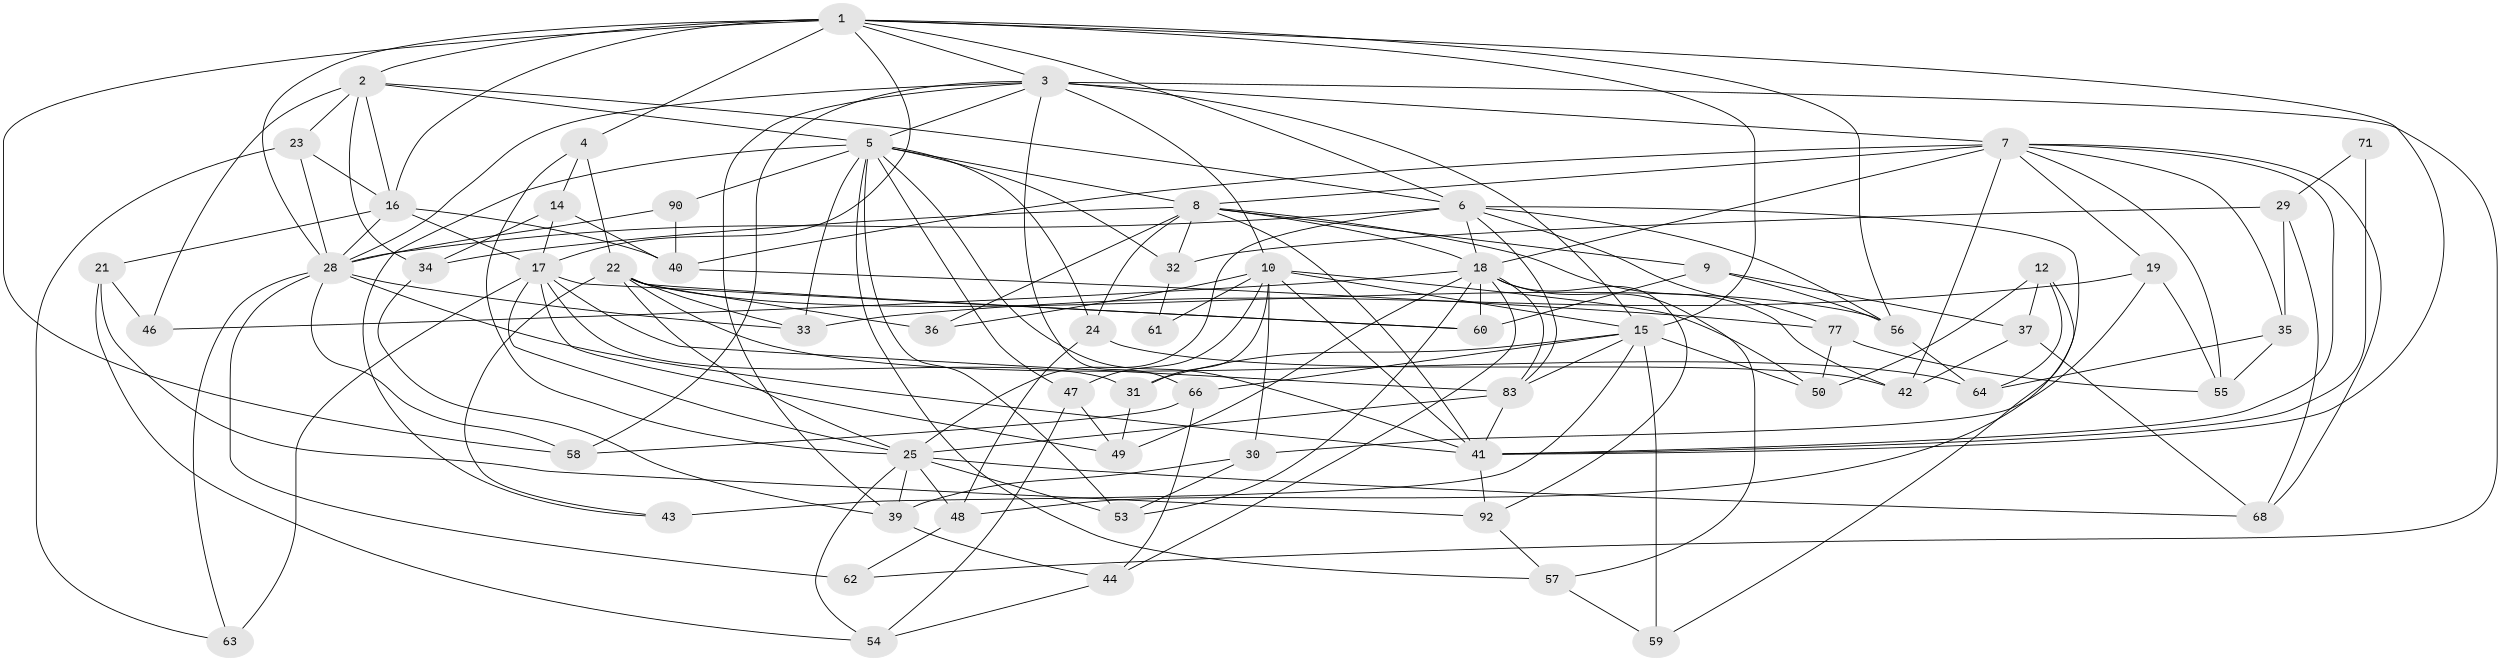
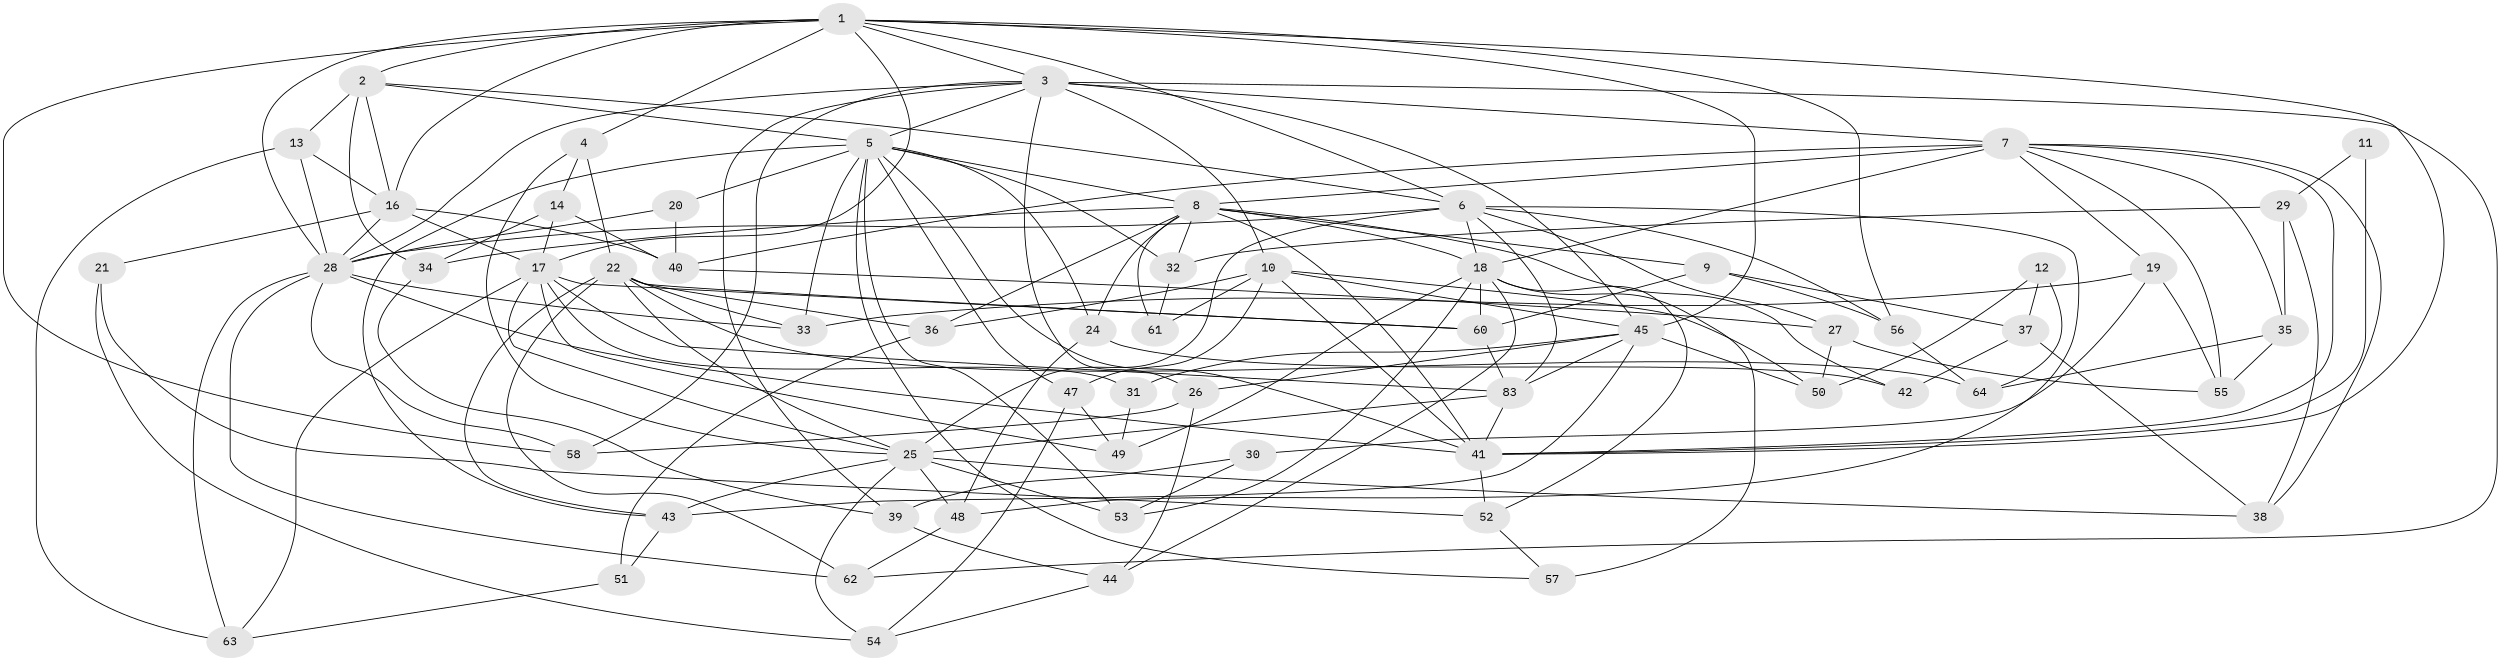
node "23": label "23" -> "13"
node "71": label "71" -> "11"
node "90": label "90" -> "20"
edge "8" -- "61": added
edge "7" -- "42": removed
edge "22" -- "56": now "22" -- "62"
edge "18" -- "83": now "60" -- "83"
node "46": removed
node "15": label "15" -> "45"
node "77": label "77" -> "27"
edge "10" -- "30": removed
edge "10" -- "31": removed
node "66": label "66" -> "26"
edge "25" -- "39": now "25" -- "43"
node "92": label "92" -> "52"
node "68": label "68" -> "38"
node "51": added
node "59": removed
